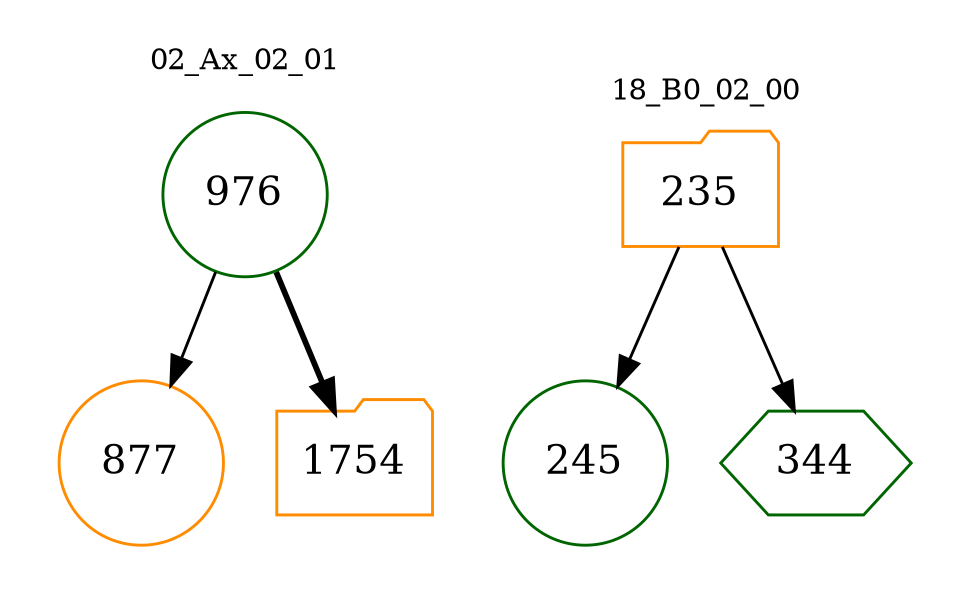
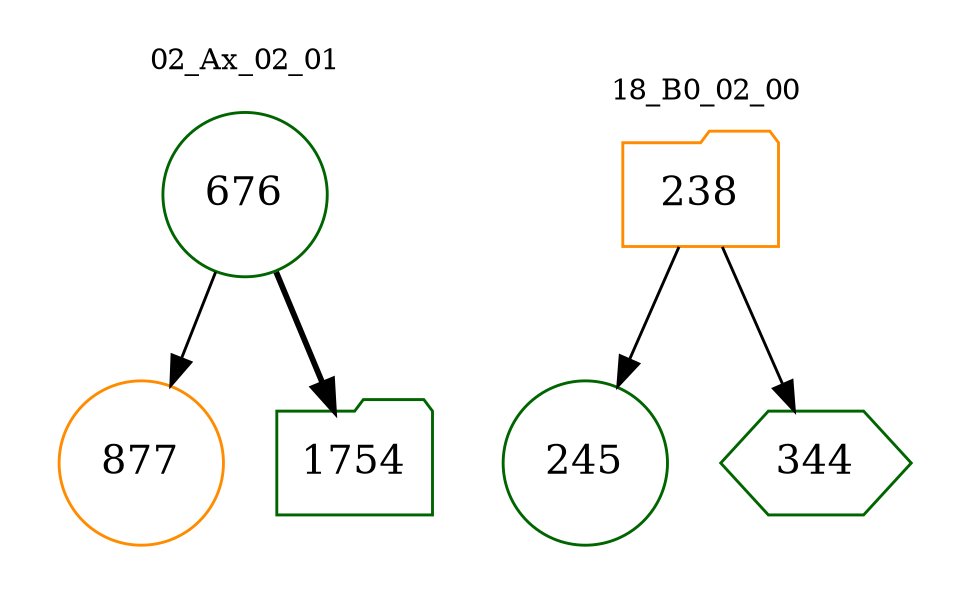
node "976": label "976" -> "676"
node "235": label "235" -> "238"
node "1754": color darkorange -> darkgreen
